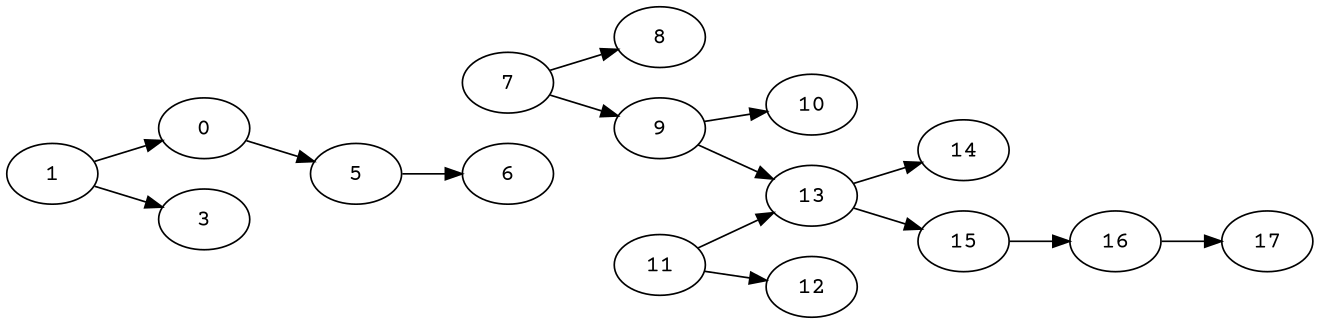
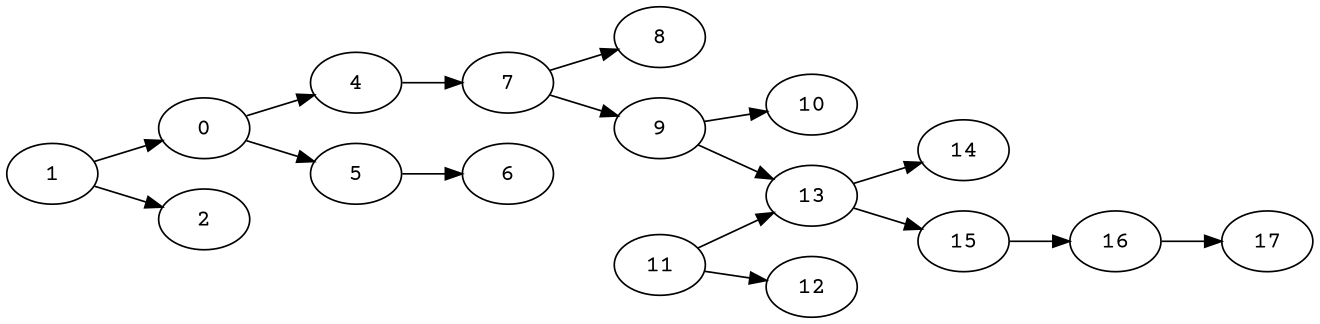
node "4": added
node "3": label "3" -> "2"
